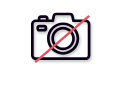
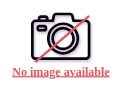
node "No image available": added
